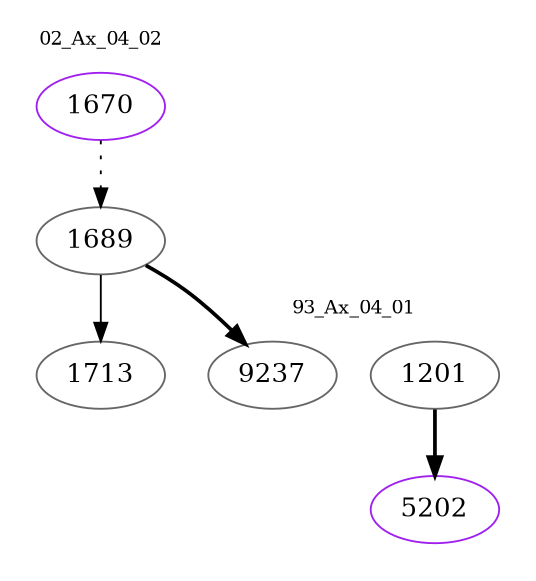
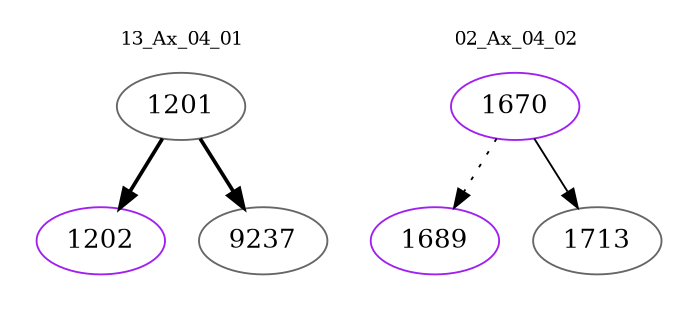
node "1689": color gray40 -> purple
edge "1689" -> "1713": now "1670" -> "1713"
edge "1689" -> "9237": now "1201" -> "9237"
cluster "93_Ax_04_01": label "93_Ax_04_01" -> "13_Ax_04_01"
node "5202": label "5202" -> "1202"
